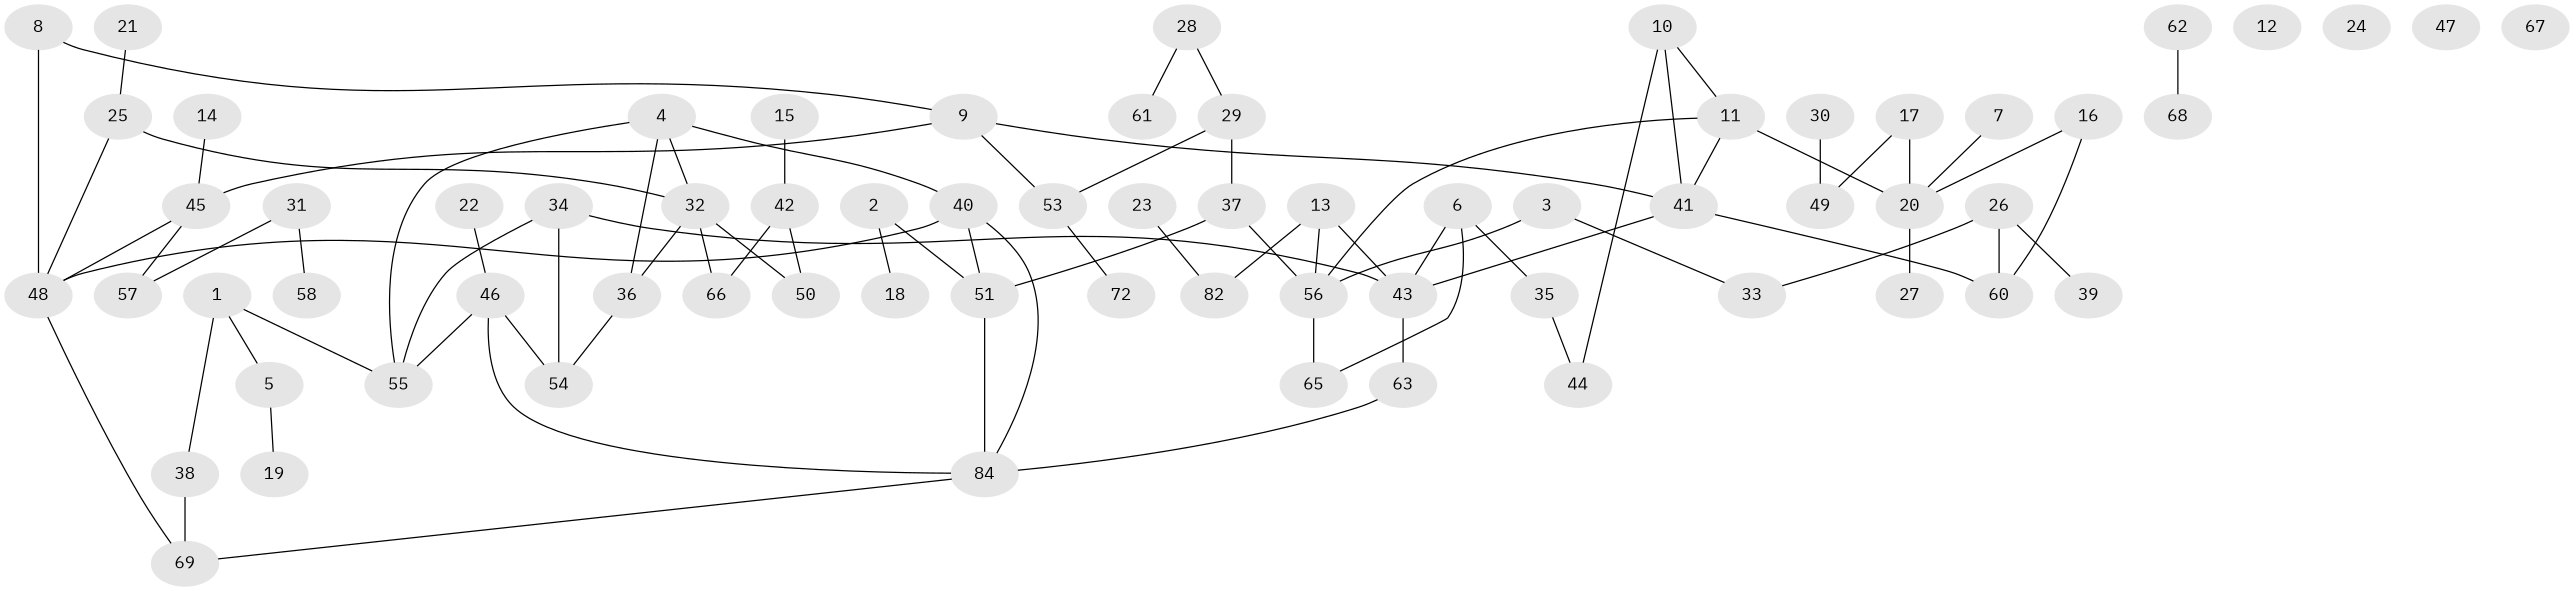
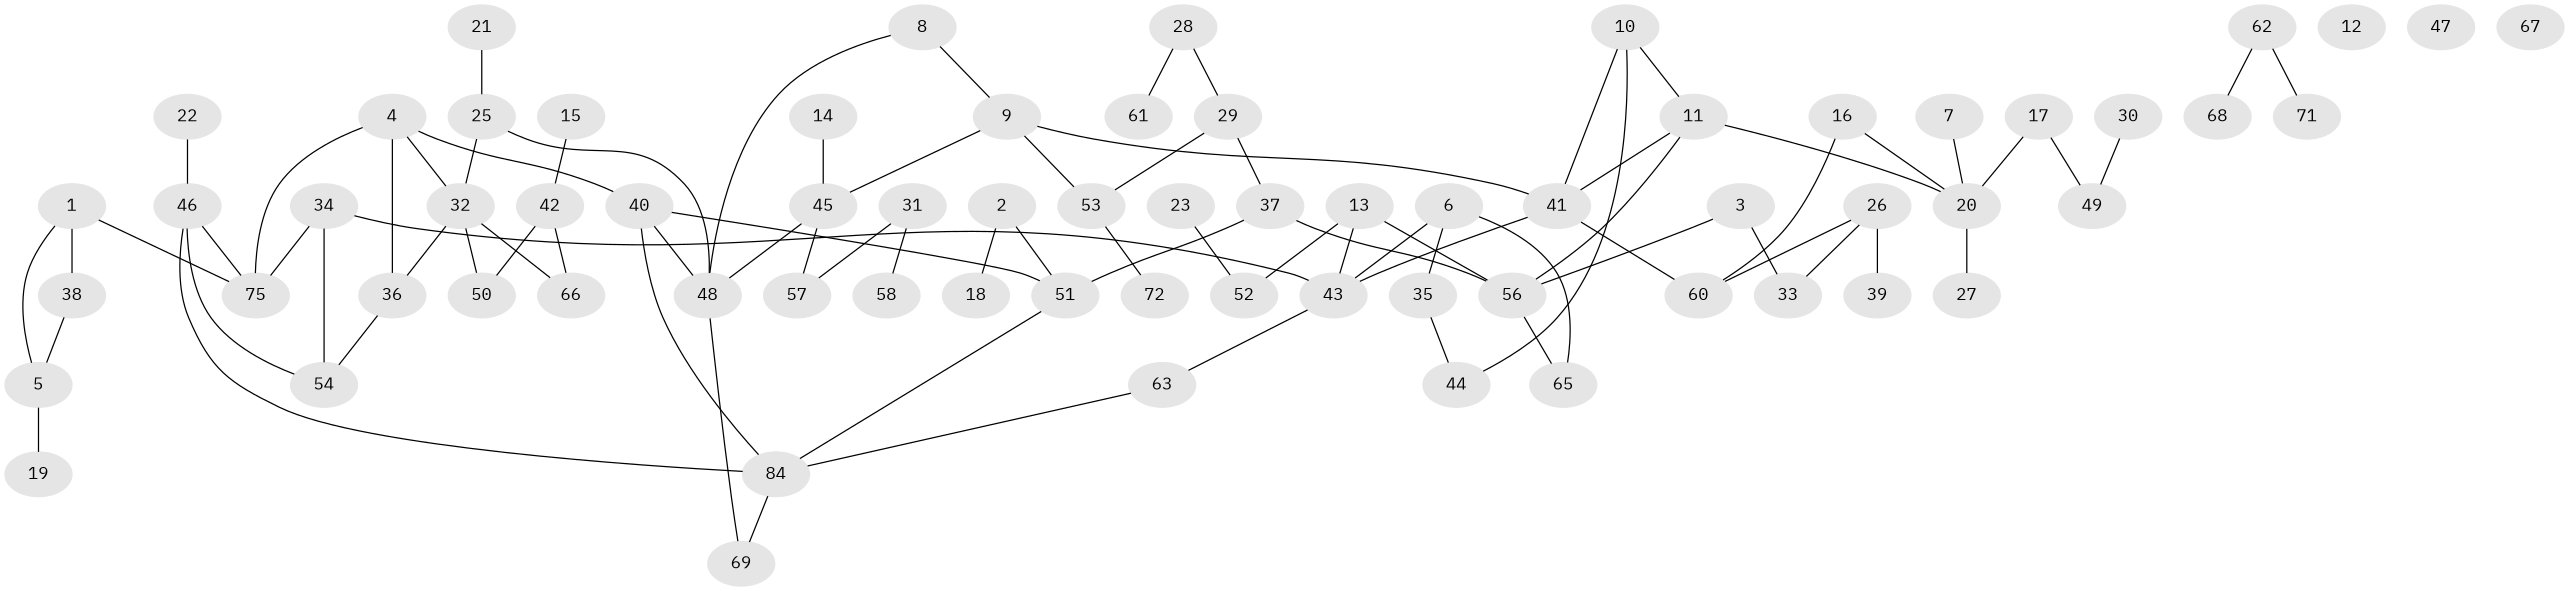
node "24": removed
node "71": added
node "82": label "82" -> "52"
node "55": label "55" -> "75"
edge "38" -- "69": now "38" -- "5"
